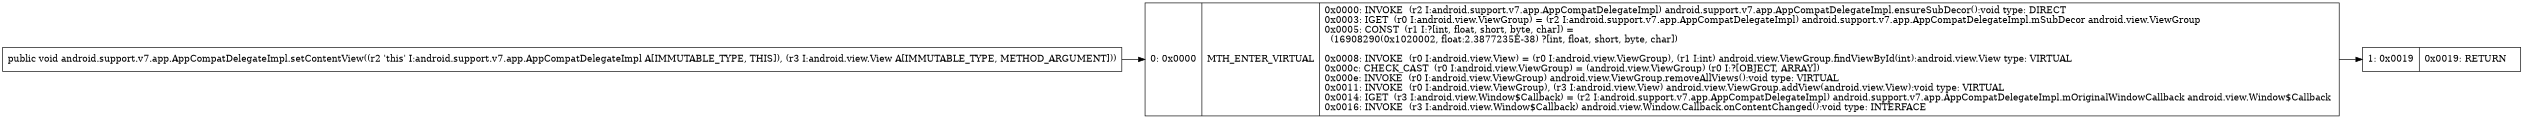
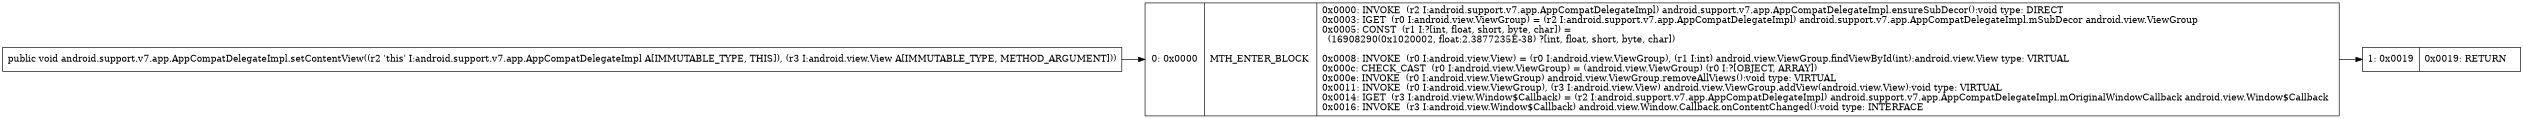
node "0: 0x0000": text "MTH_ENTER_VIRTUAL" -> "MTH_ENTER_BLOCK"
